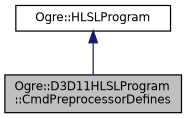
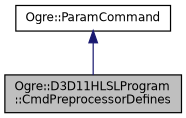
node "Ogre::HLSLProgram": label "Ogre::HLSLProgram" -> "Ogre::ParamCommand"
